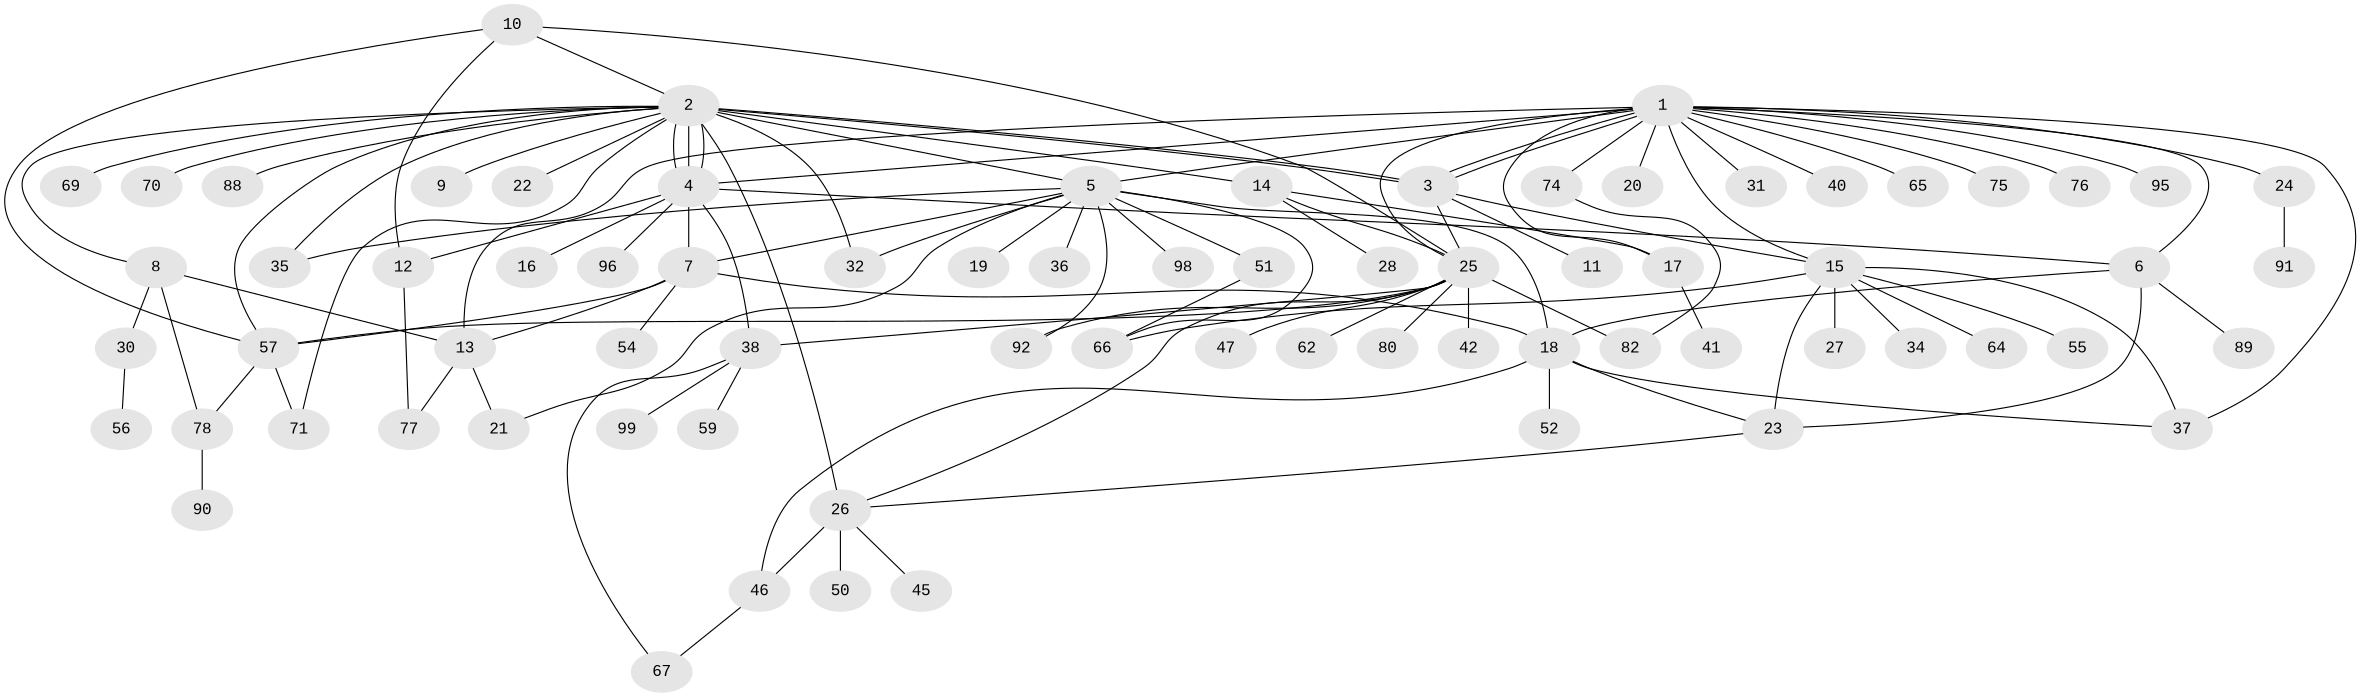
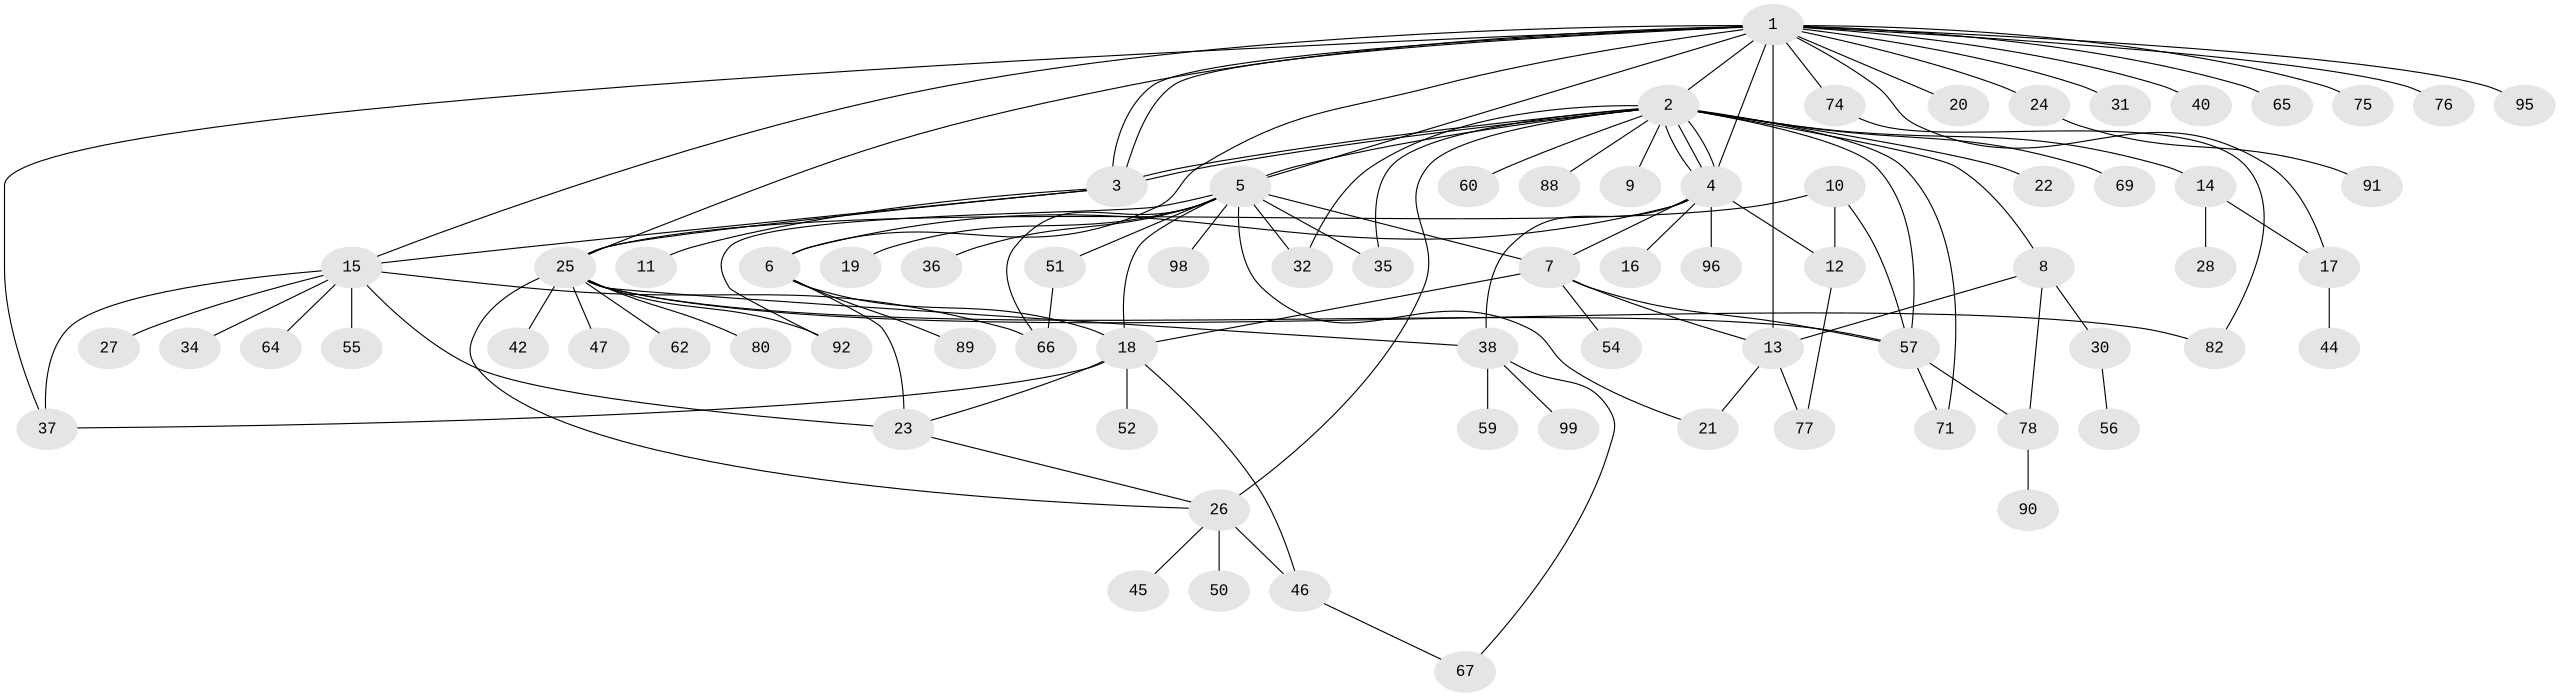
edge "10" -- "2": now "1" -- "2"
node "70": label "70" -> "60"
edge "14" -- "25": removed
node "41": label "41" -> "44"
